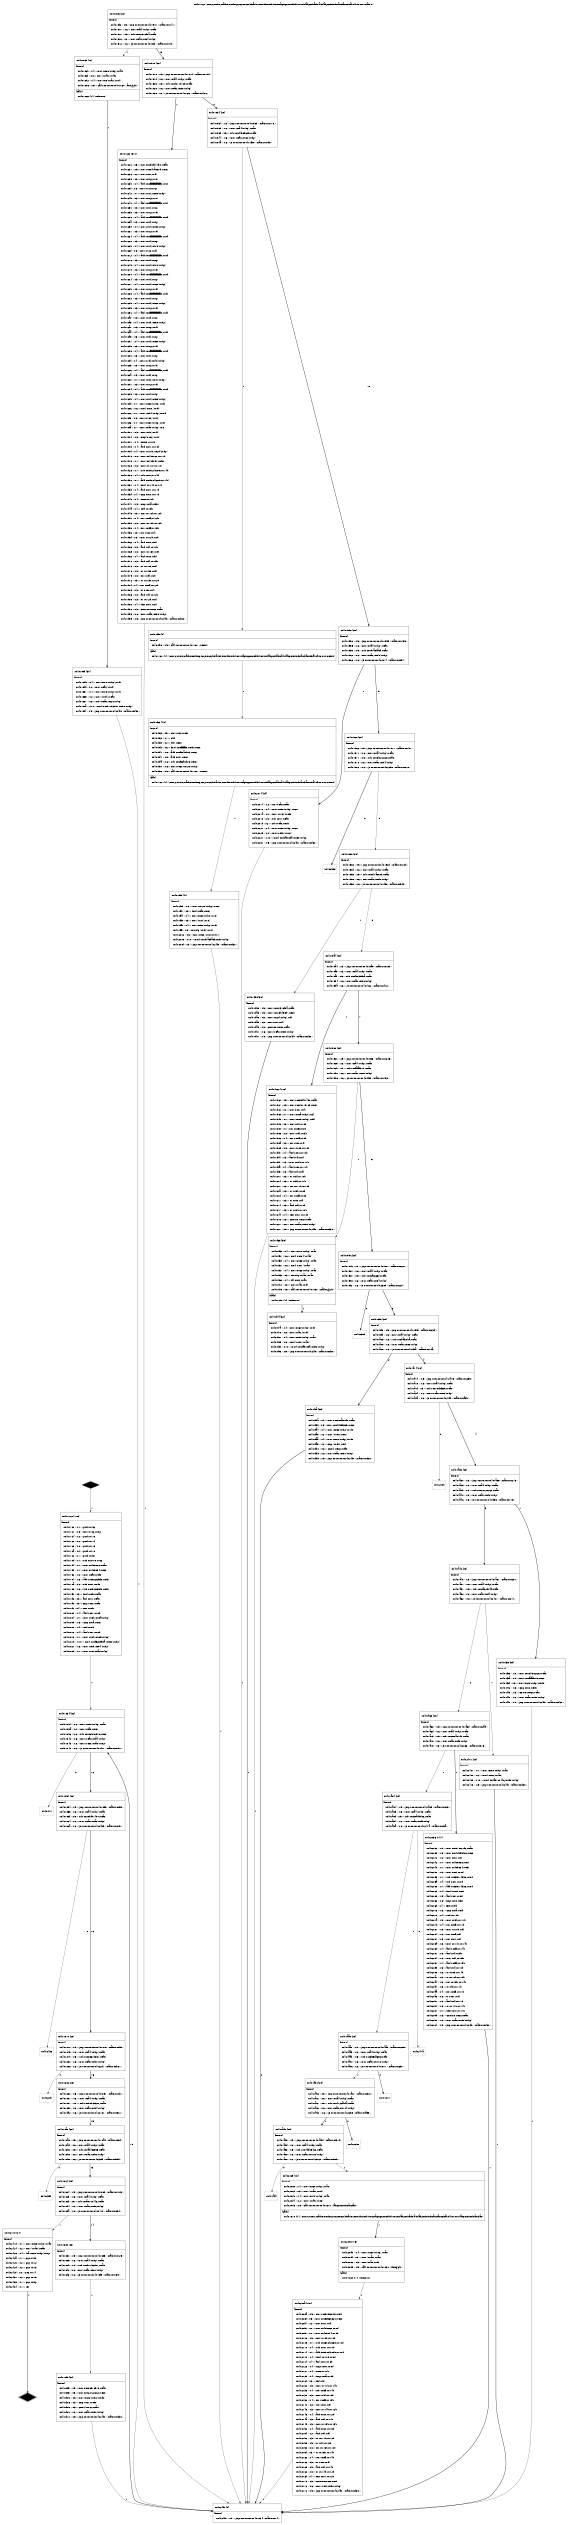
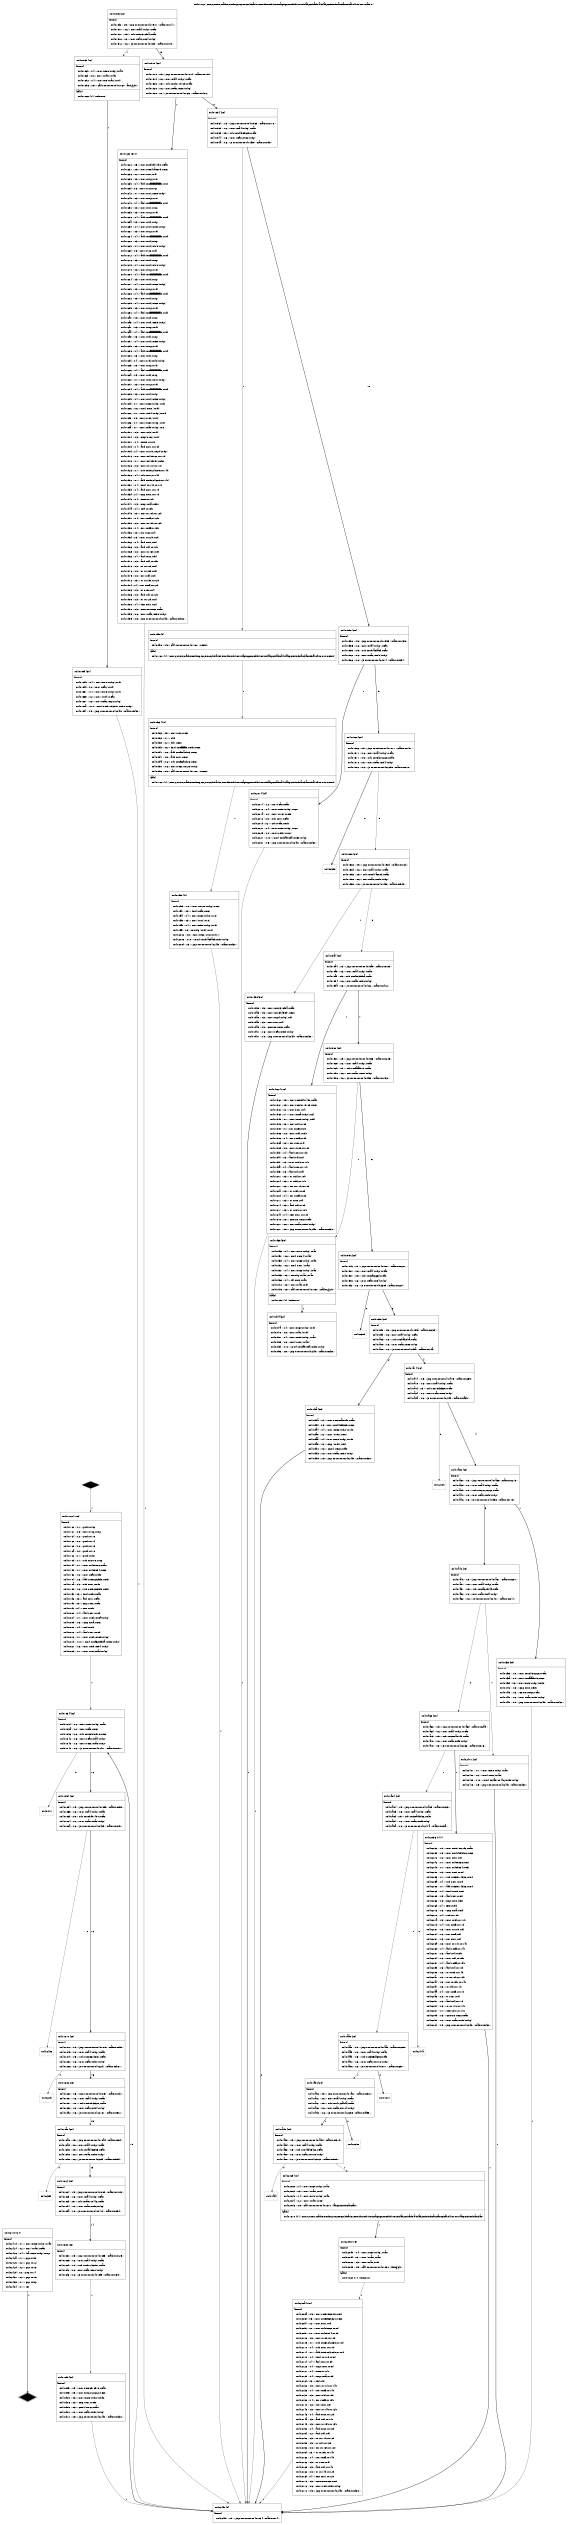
edge "0x4018c4 [28]" -> "0x40241d [24]": removed, label "1"
